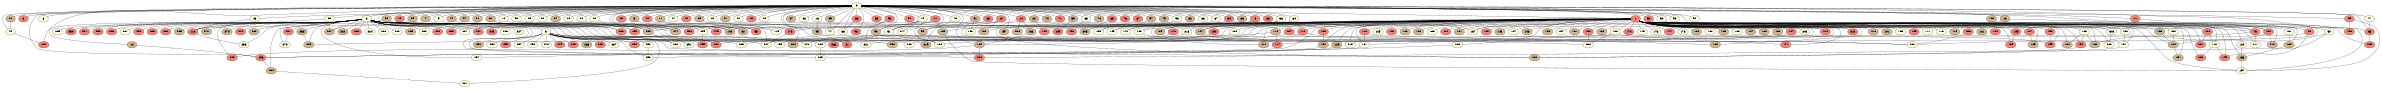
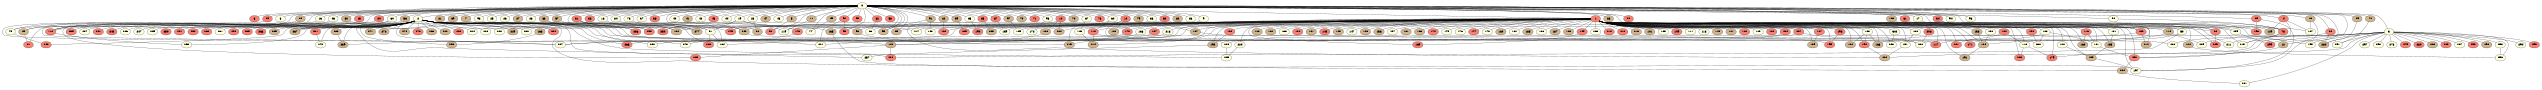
node "80": added
node "271": added
